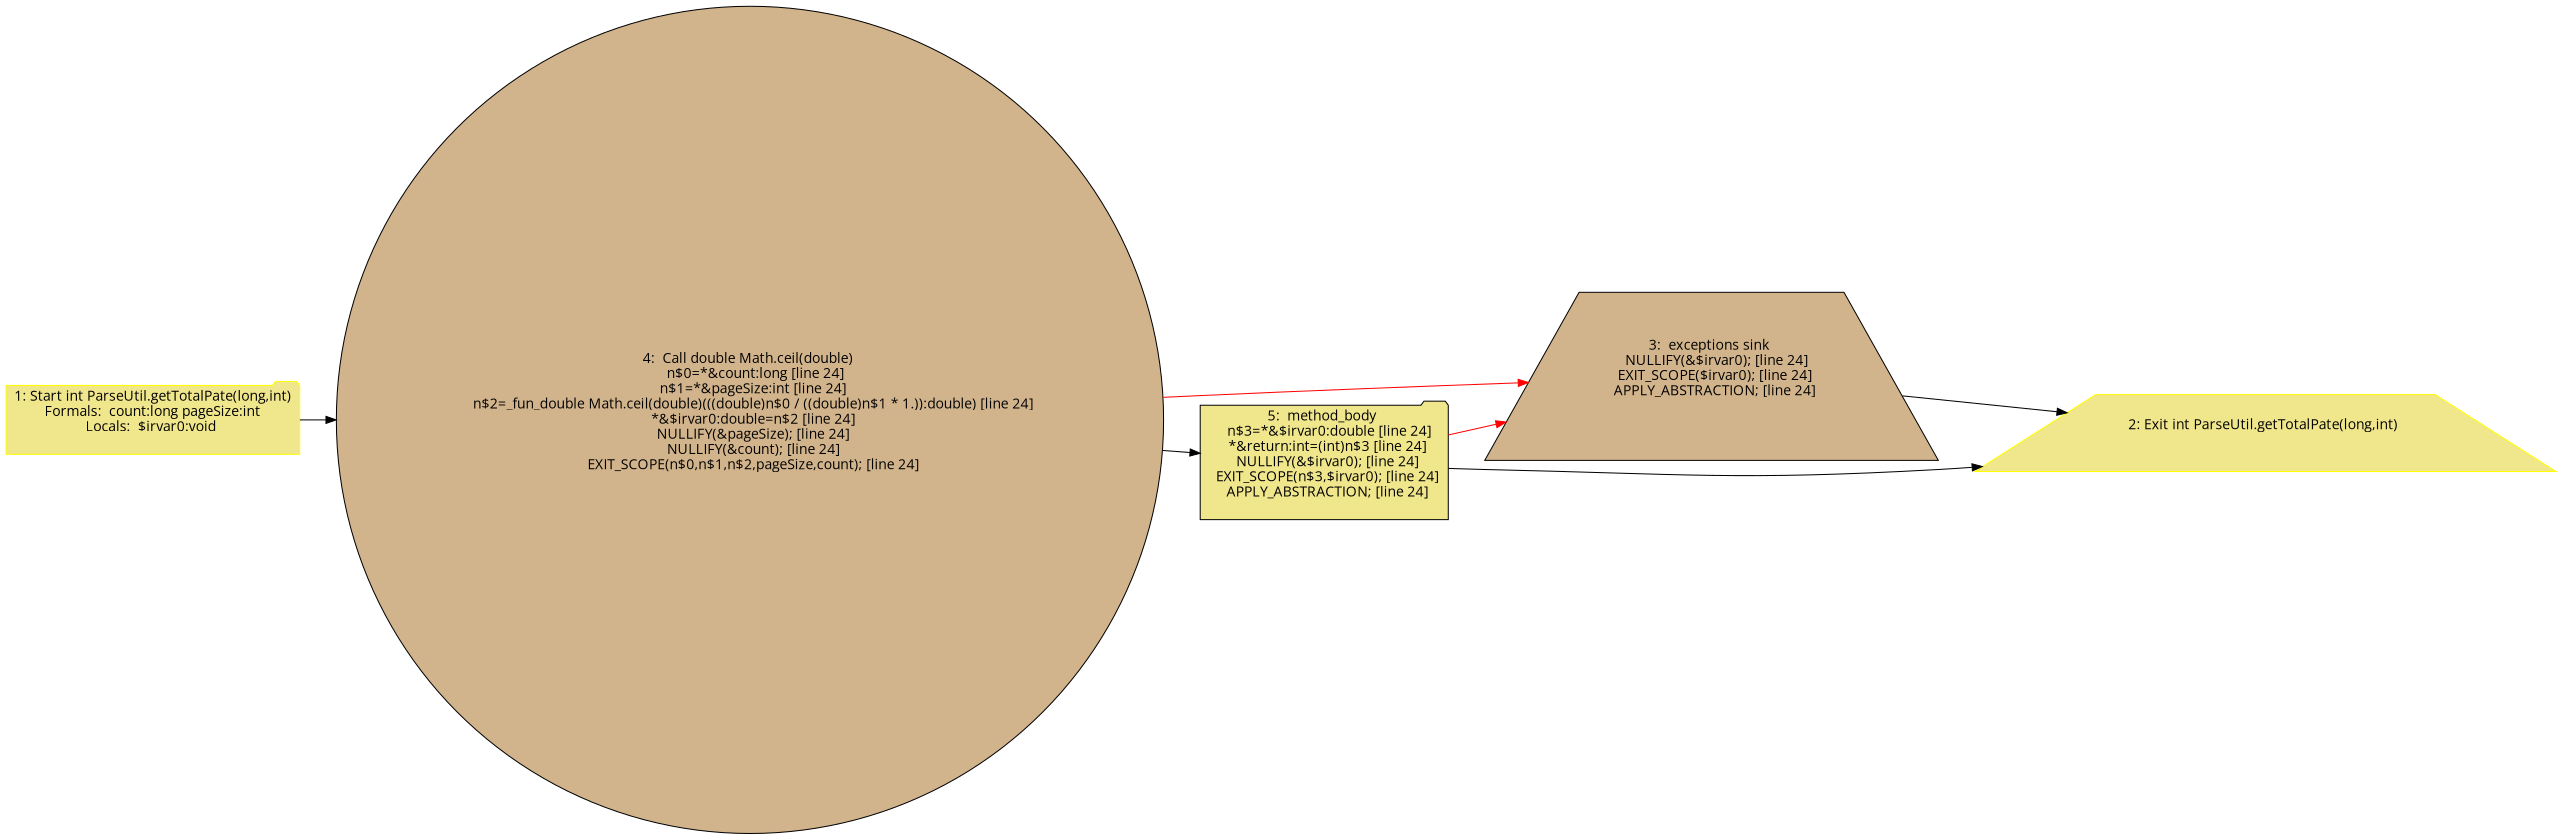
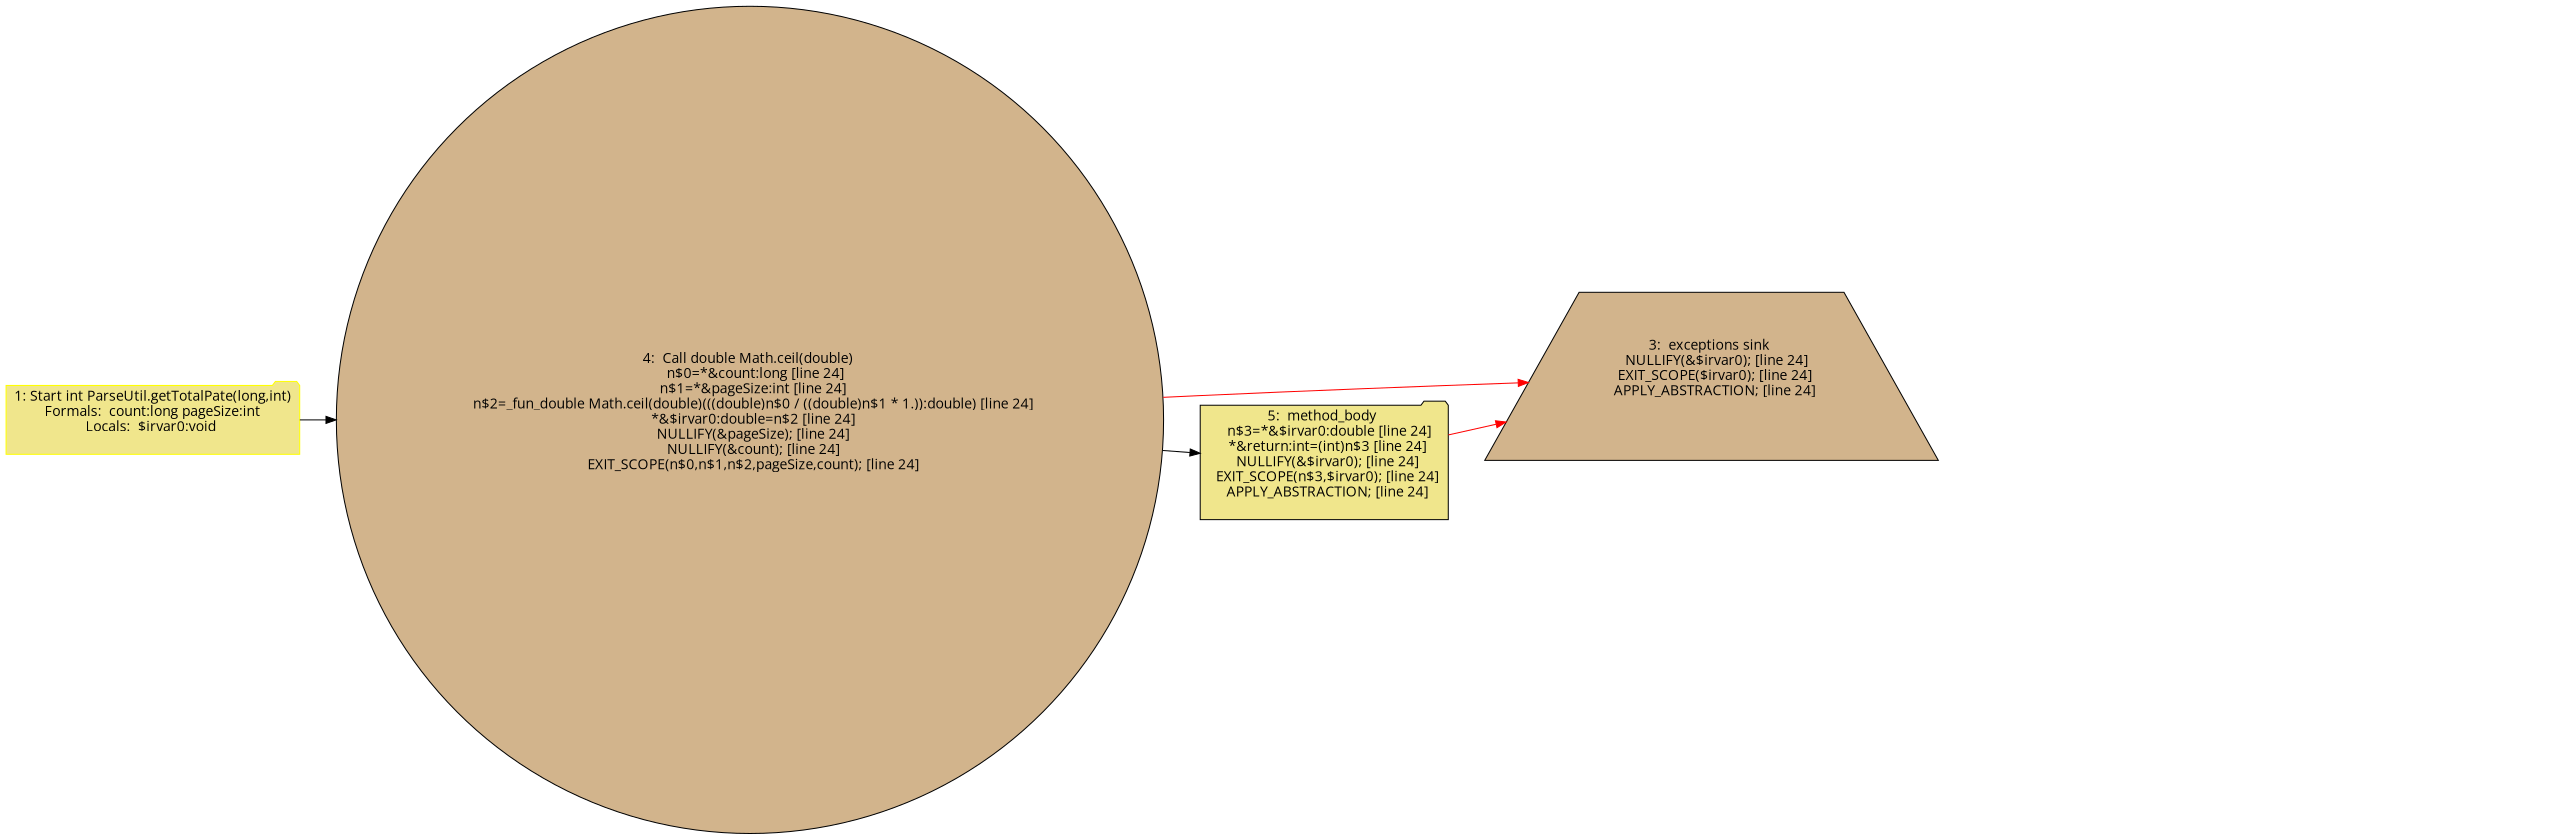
node "2: Exit int ParseUtil.getTotalPate(long,int)": removed
